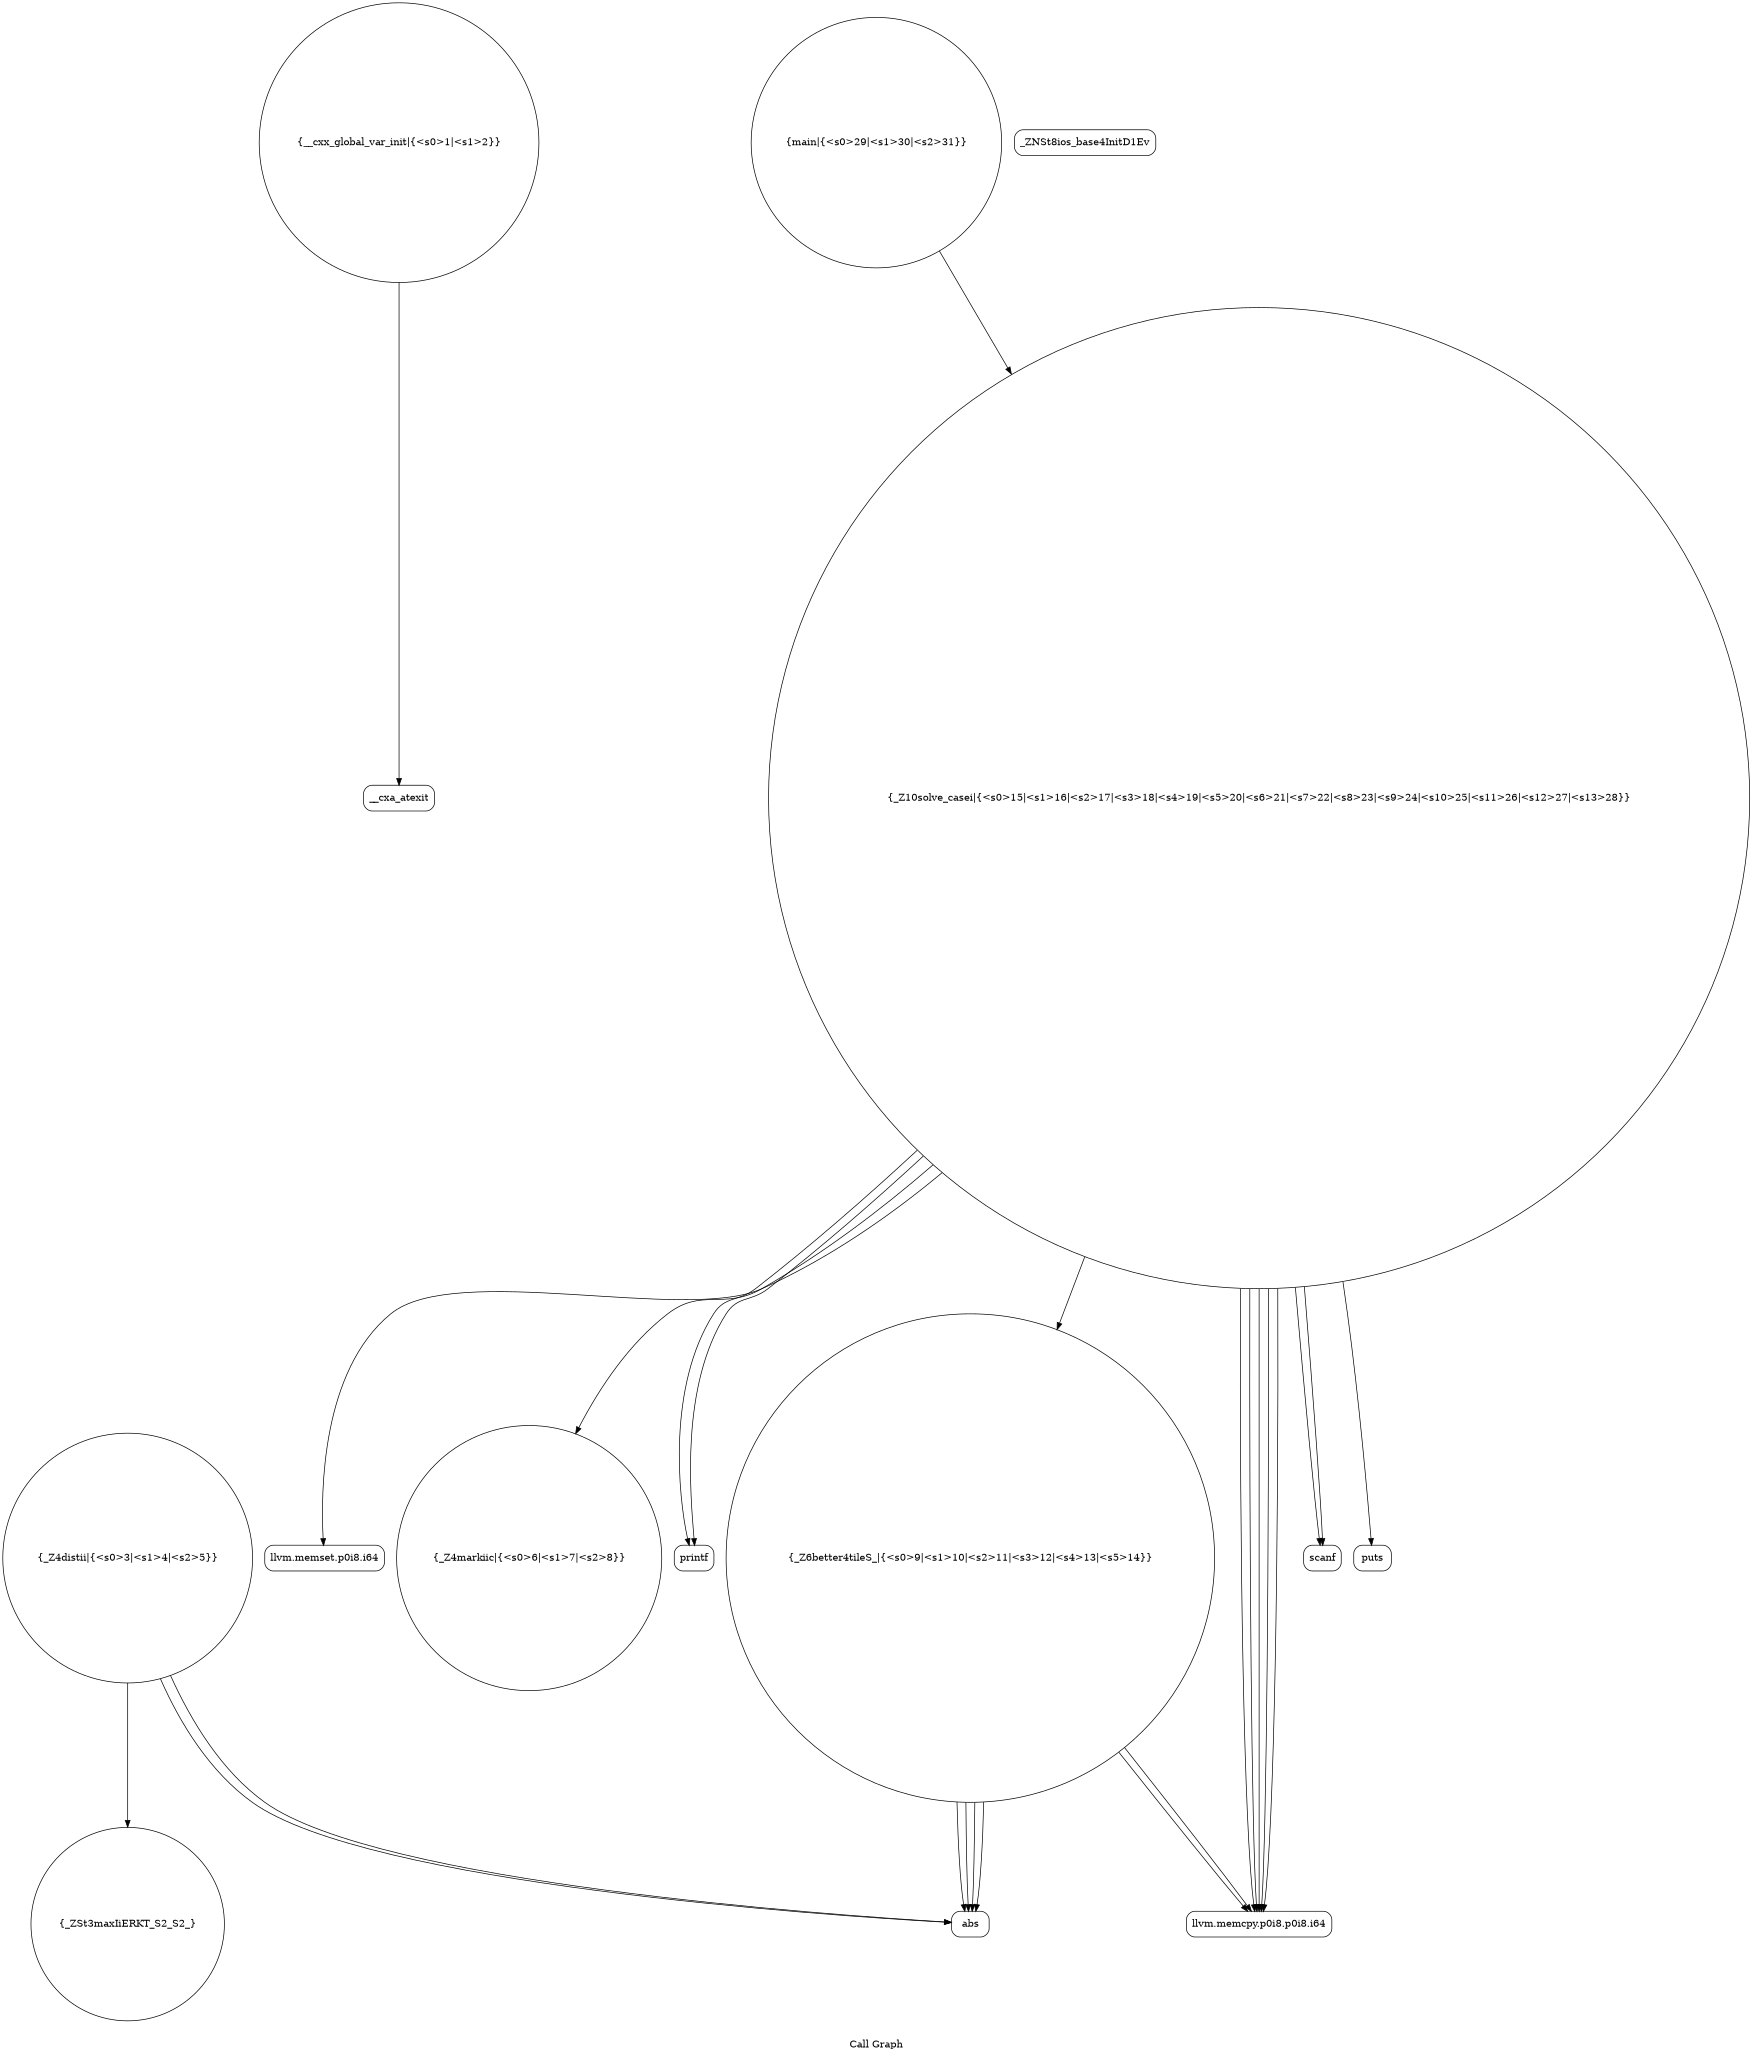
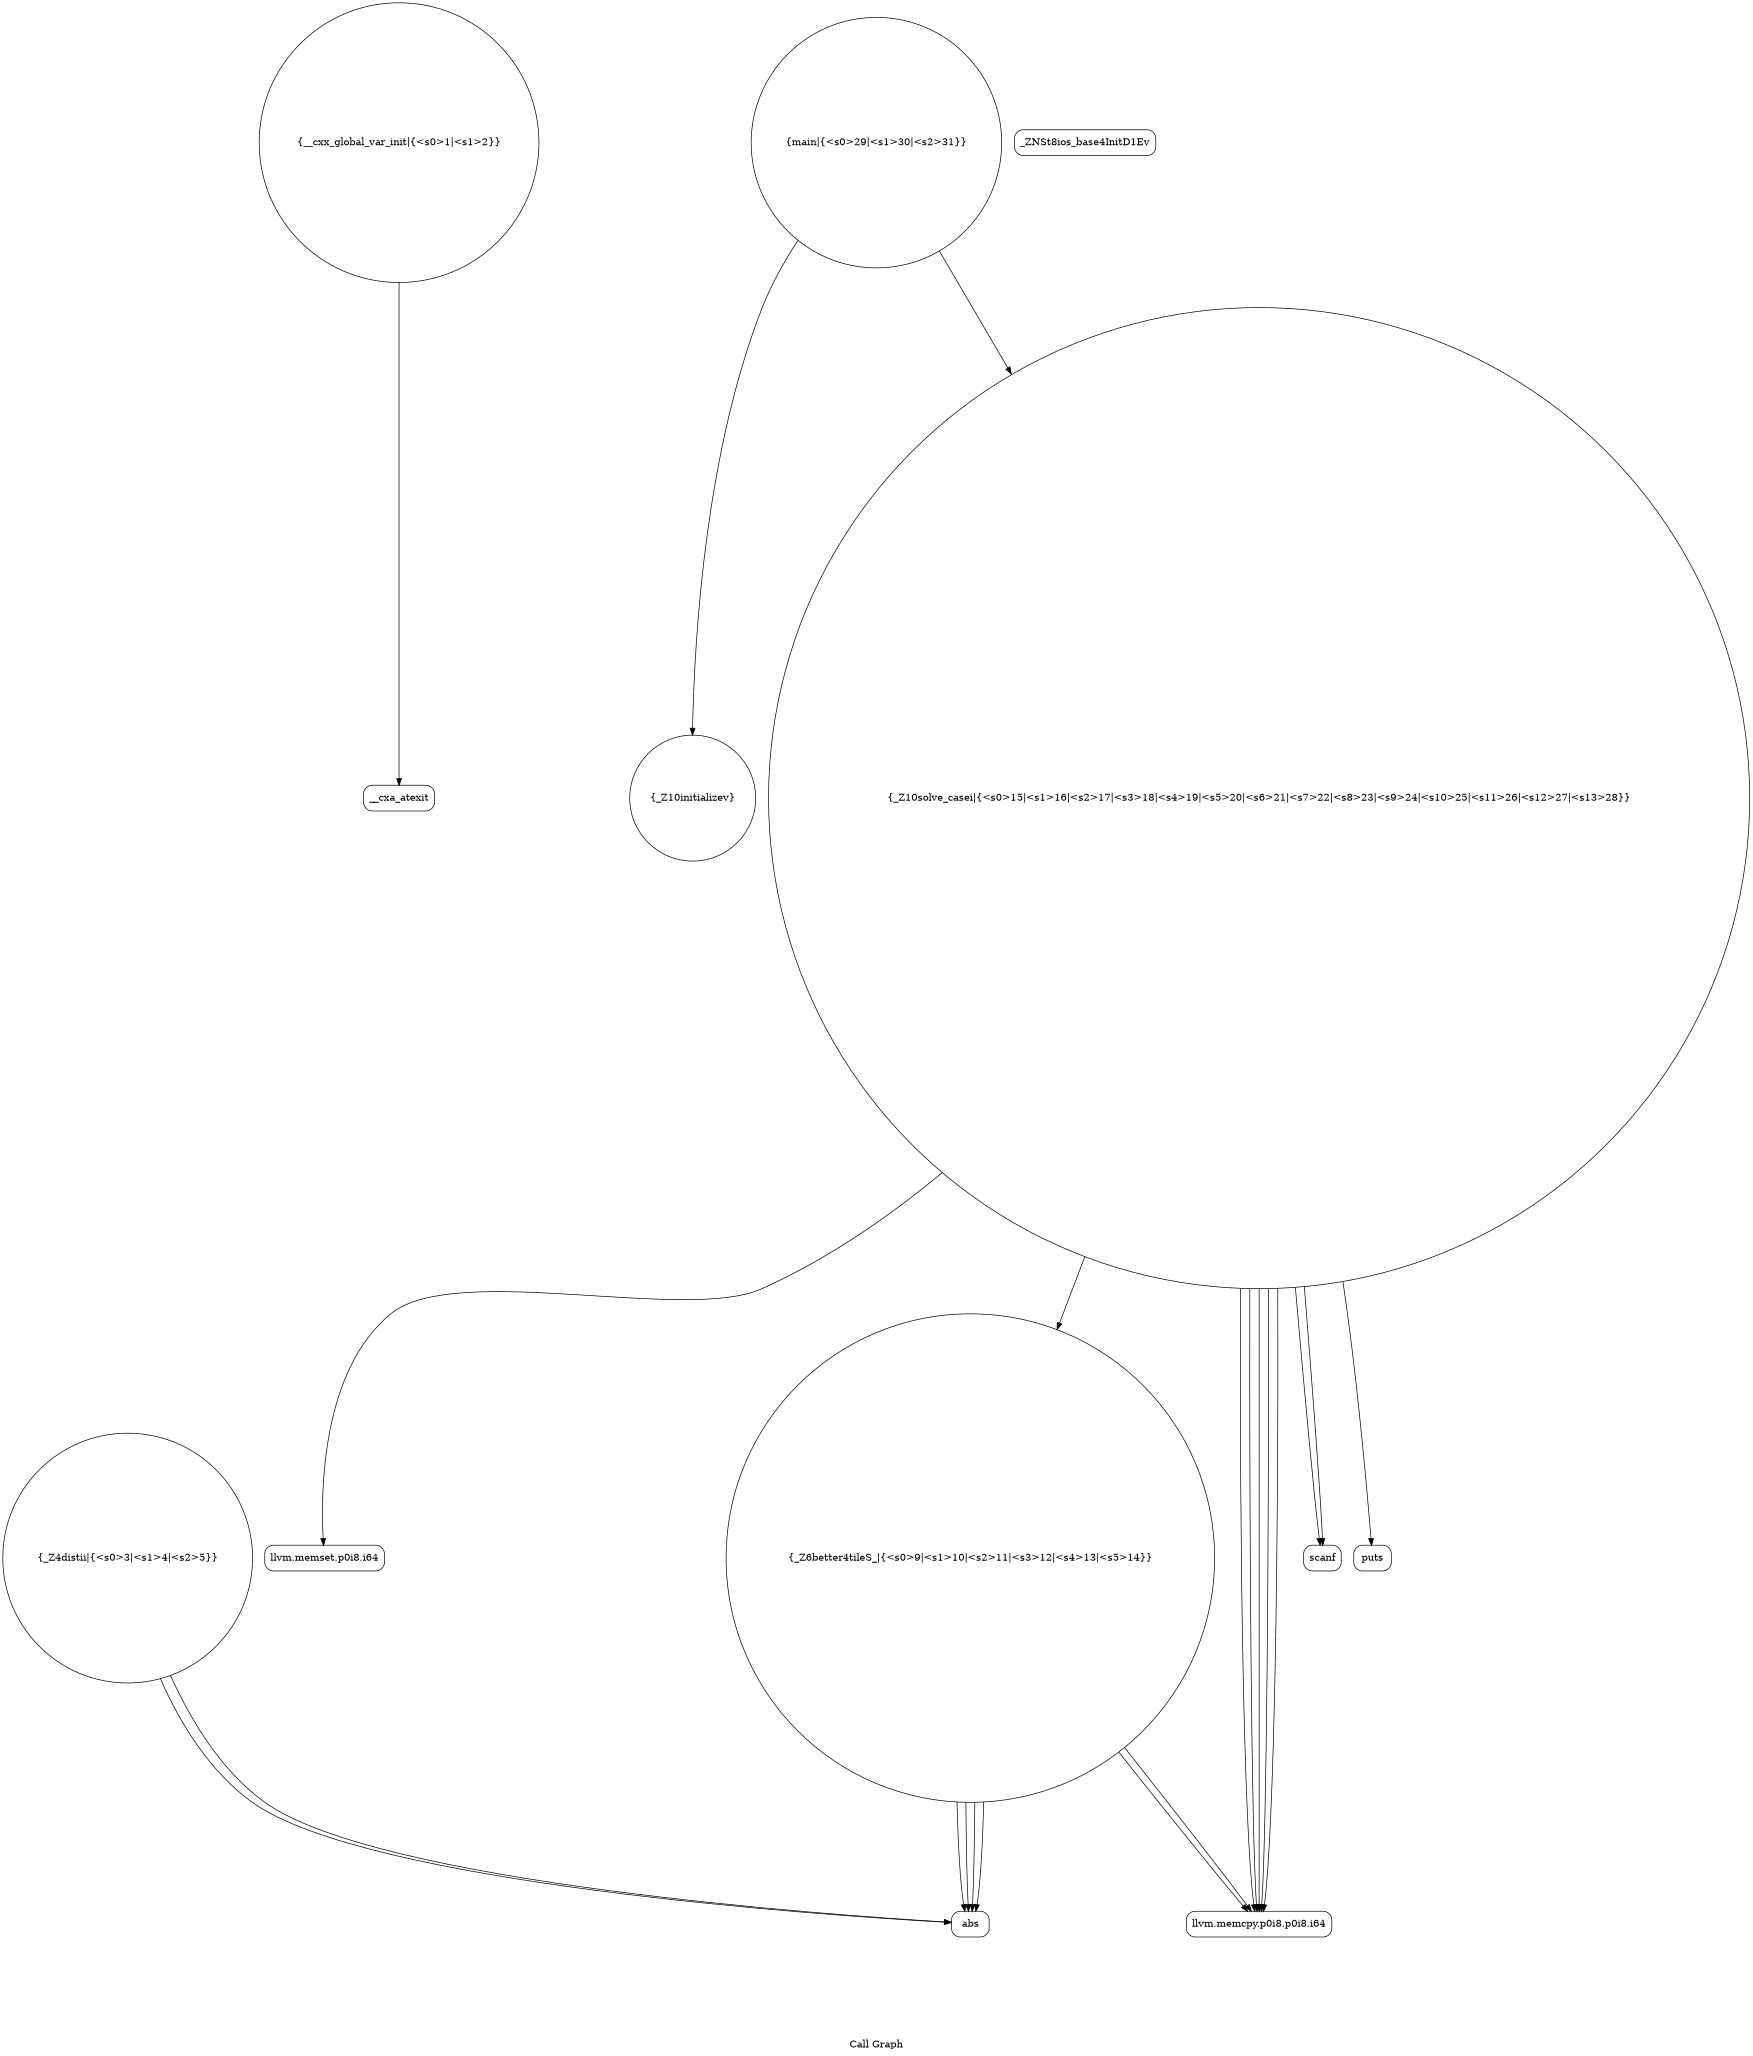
node "{_Z10initializev}": added
node "{_Z4markiic|{<s0>6|<s1>7|<s2>8}}": removed
node "printf": removed
node "{_ZSt3maxIiERKT_S2_S2_}": removed
